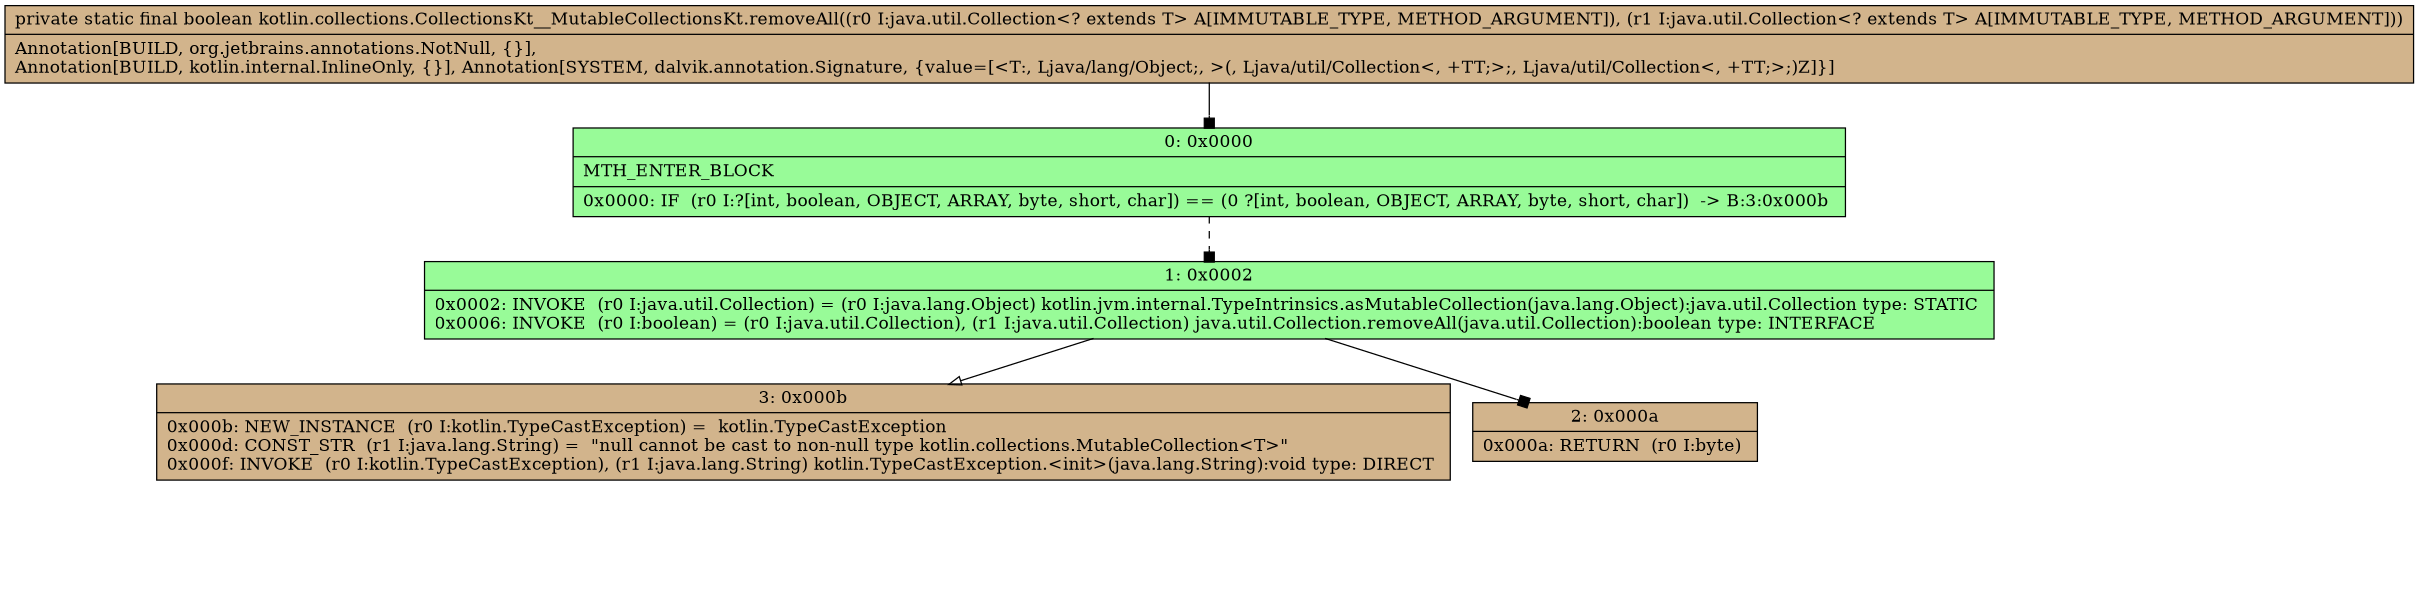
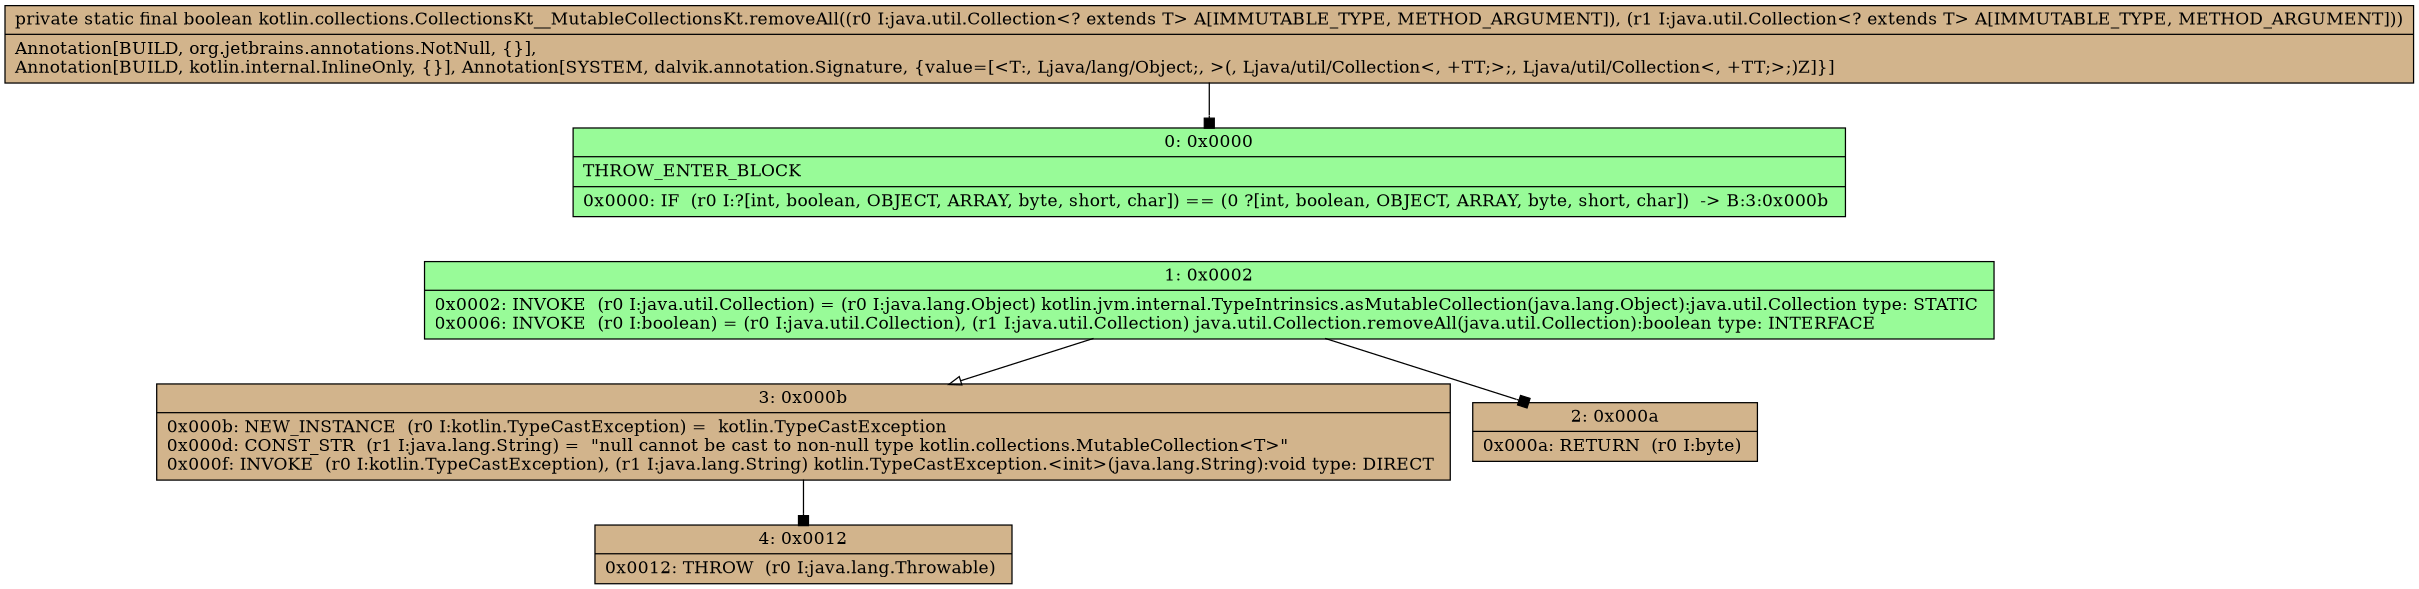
node "0: 0x0000": text "MTH_ENTER_BLOCK" -> "THROW_ENTER_BLOCK"
edge "0: 0x0000" -> "1: 0x0002": removed
node "4: 0x0012": added
